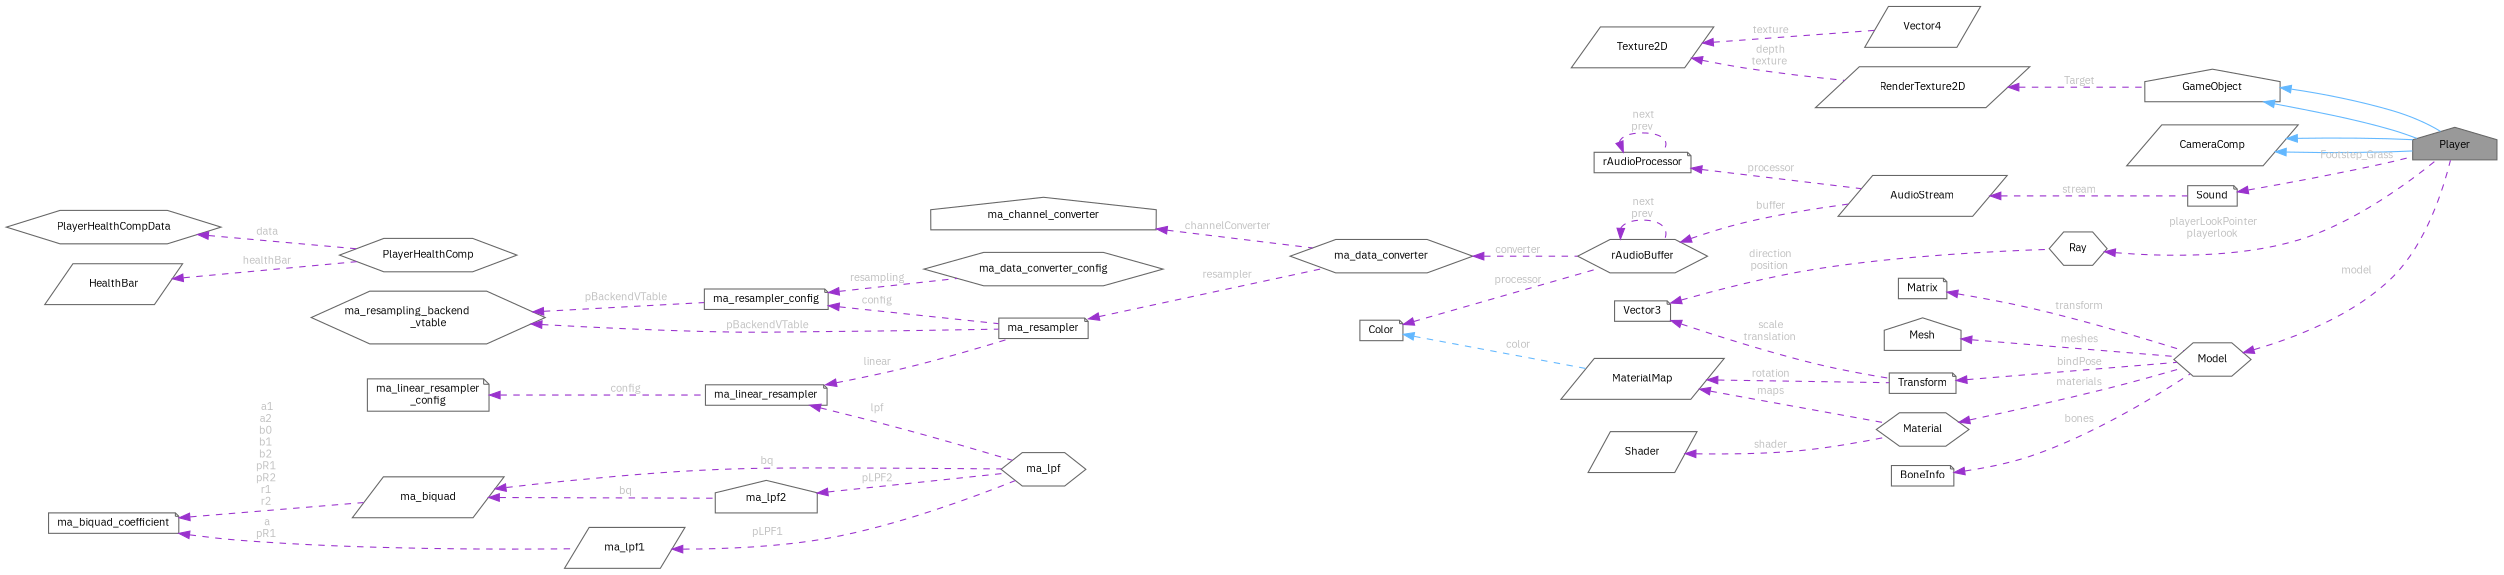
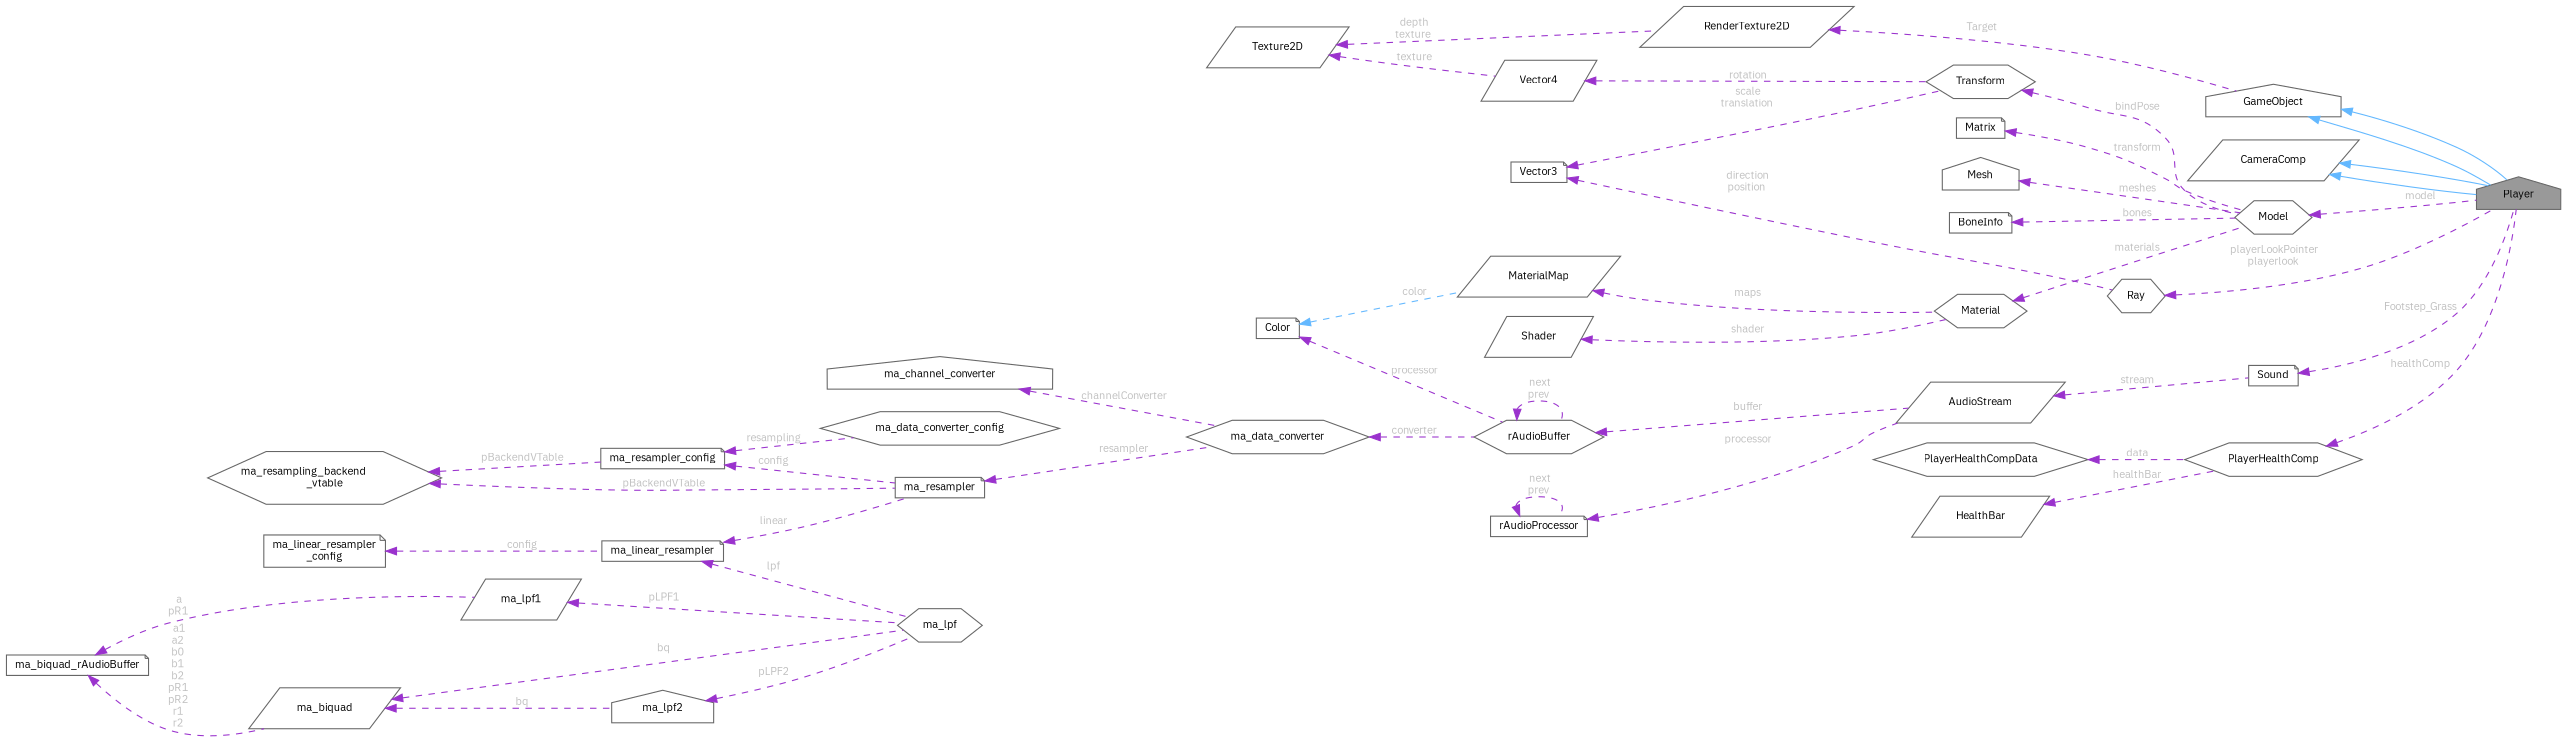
edge "Player" -> "PlayerHealthComp": added, label "healthComp"
edge "Transform" -> "MaterialMap": now "Transform" -> "Vector4"
node "Transform": shape note -> hexagon
node "ma_biquad_coefficient": label "ma_biquad_coefficient" -> "ma_biquad_rAudioBuffer"
